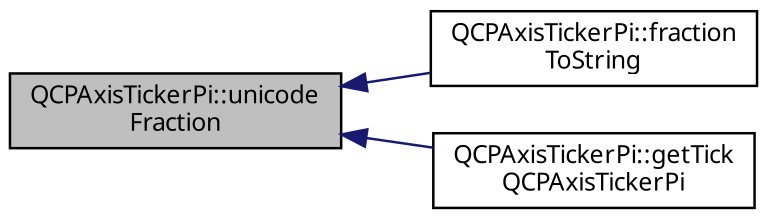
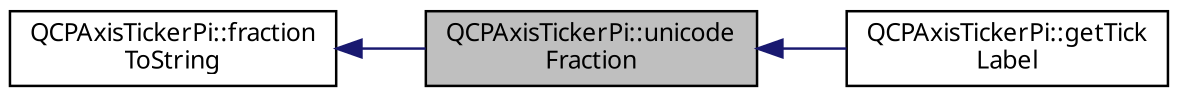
edge "QCPAxisTickerPi::fraction ToString" -> "QCPAxisTickerPi::unicode Fraction": reversed
node "QCPAxisTickerPi::getTick QCPAxisTickerPi": label "QCPAxisTickerPi::getTick QCPAxisTickerPi" -> "QCPAxisTickerPi::getTick Label"
